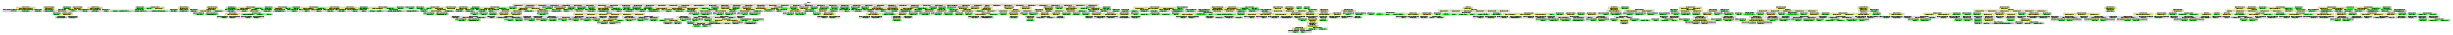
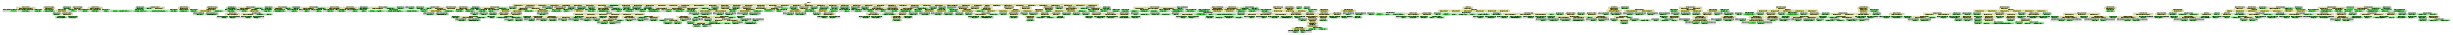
node "NT_EXPR_CALL_FUNCTION_538": fillcolor yellow -> green
node "NT_EXPR_ASSIGNMENT_OPETATORS_529": fillcolor green -> yellow
